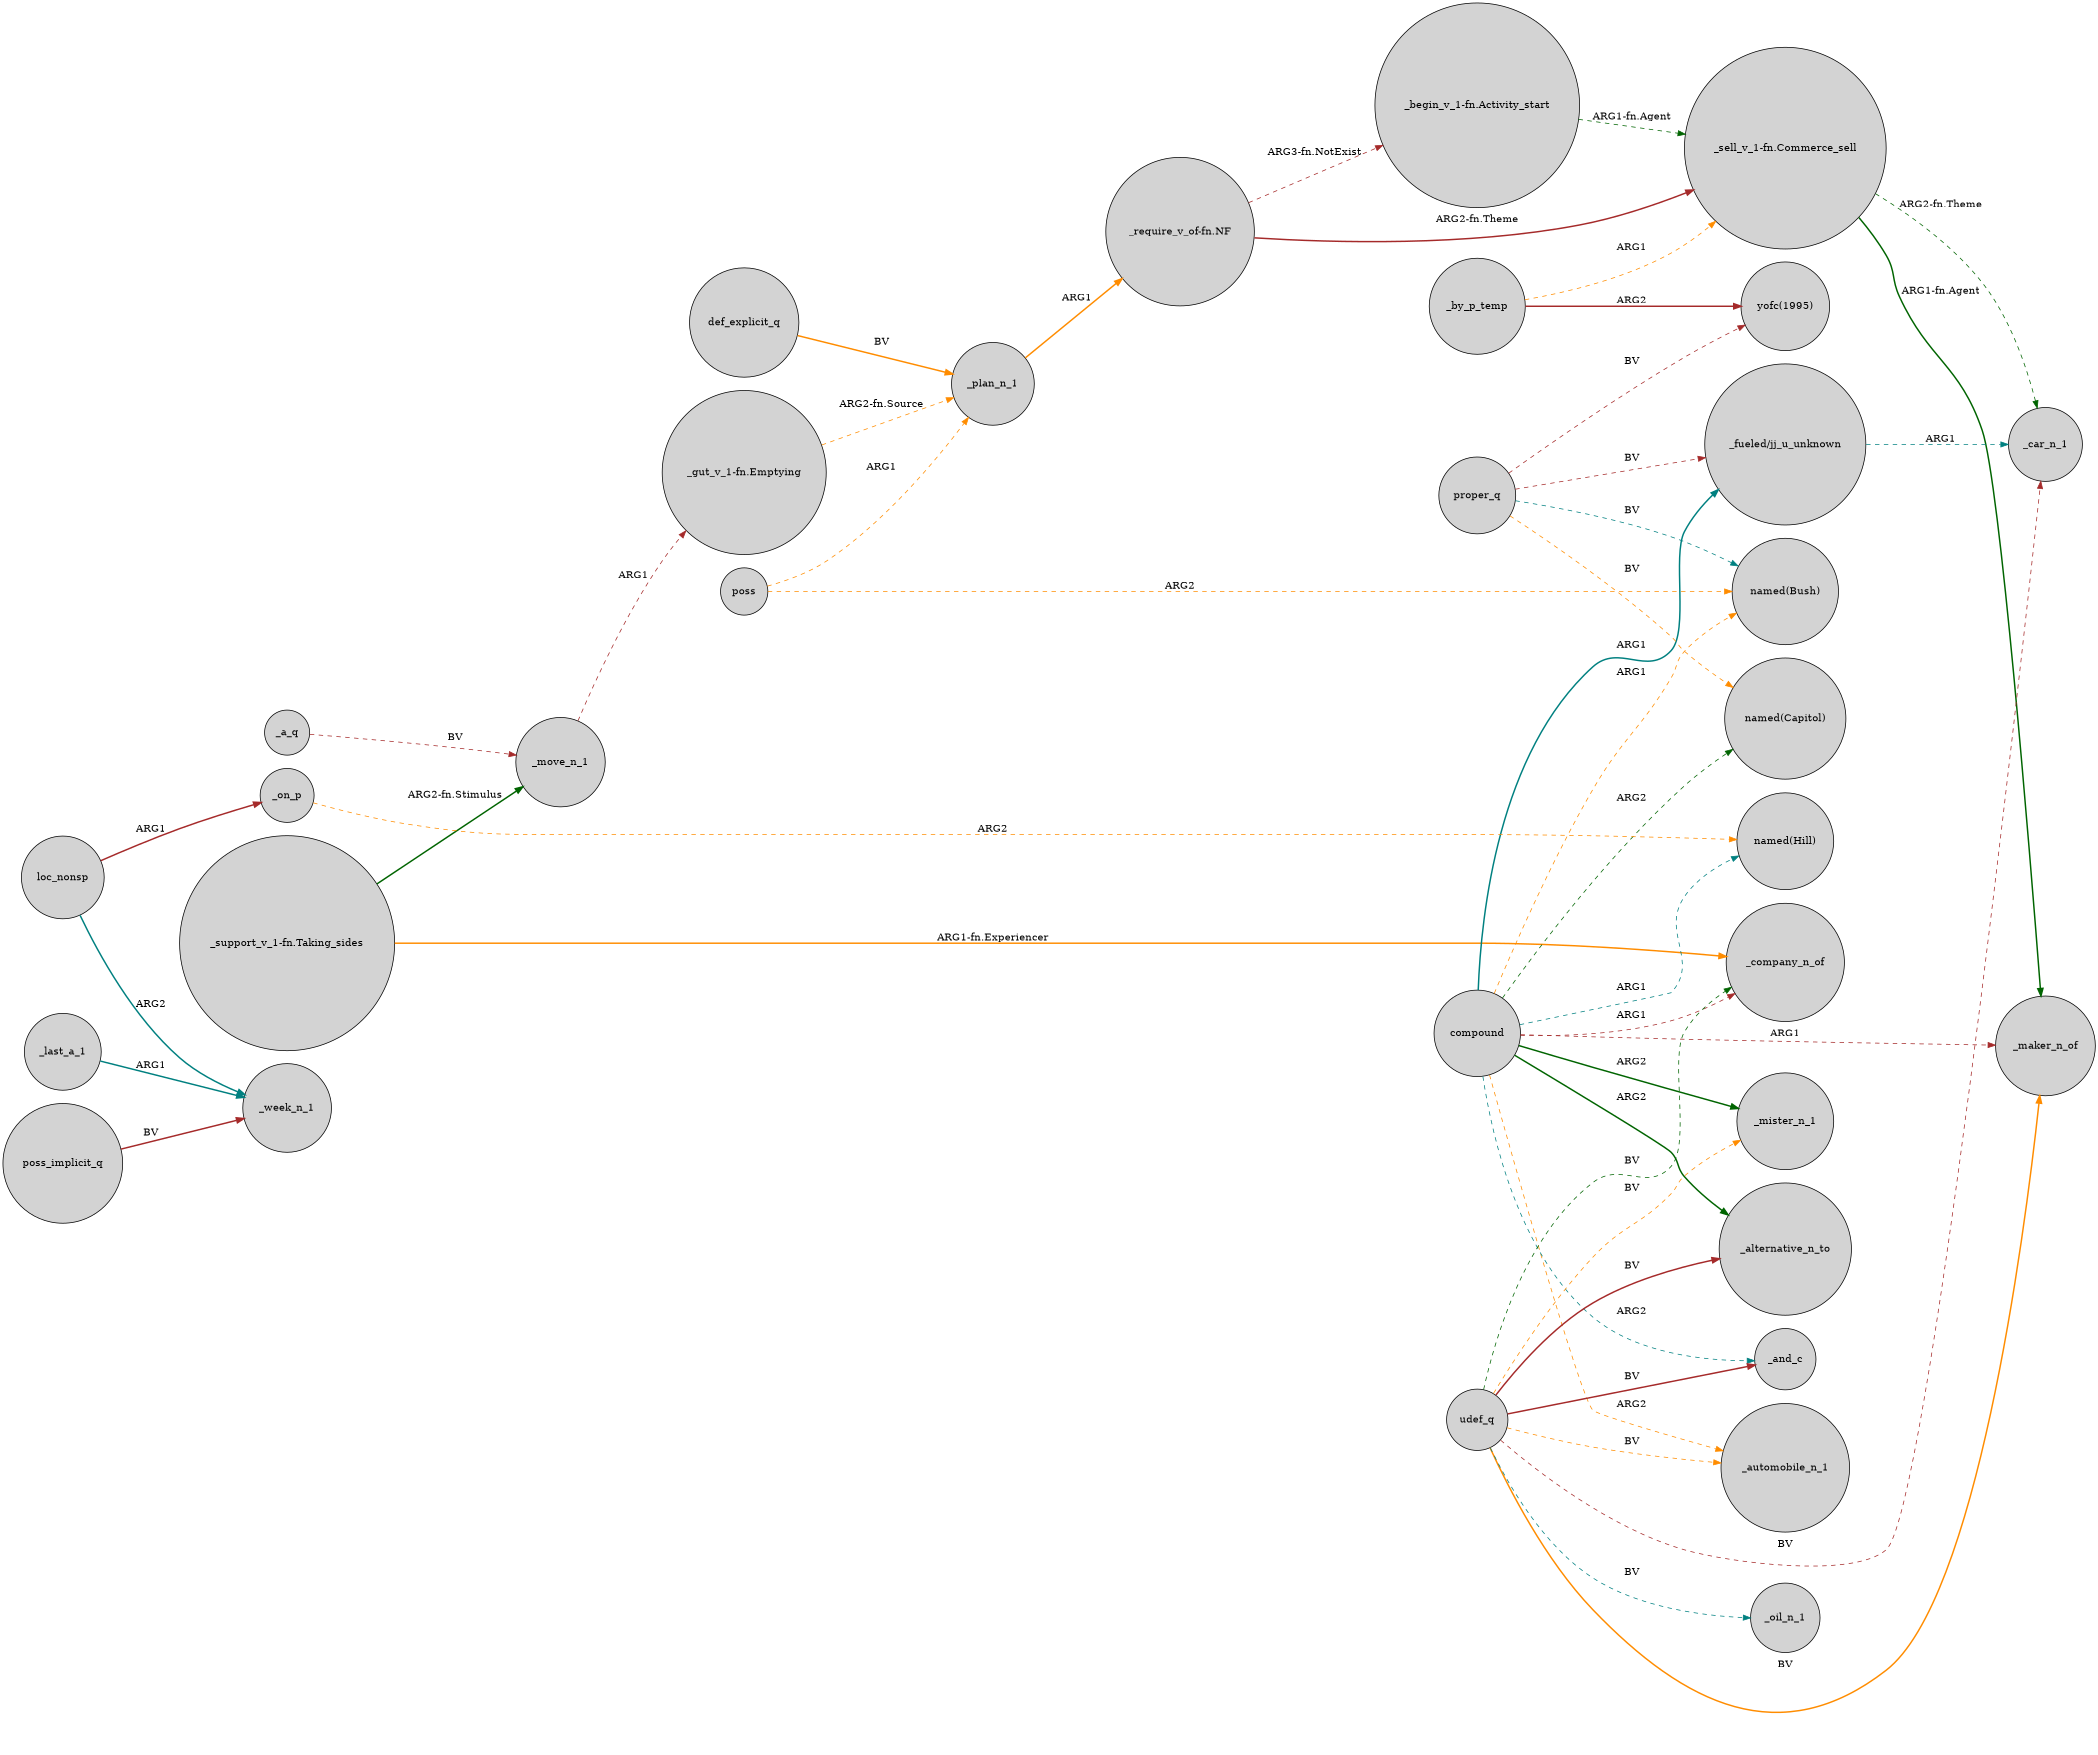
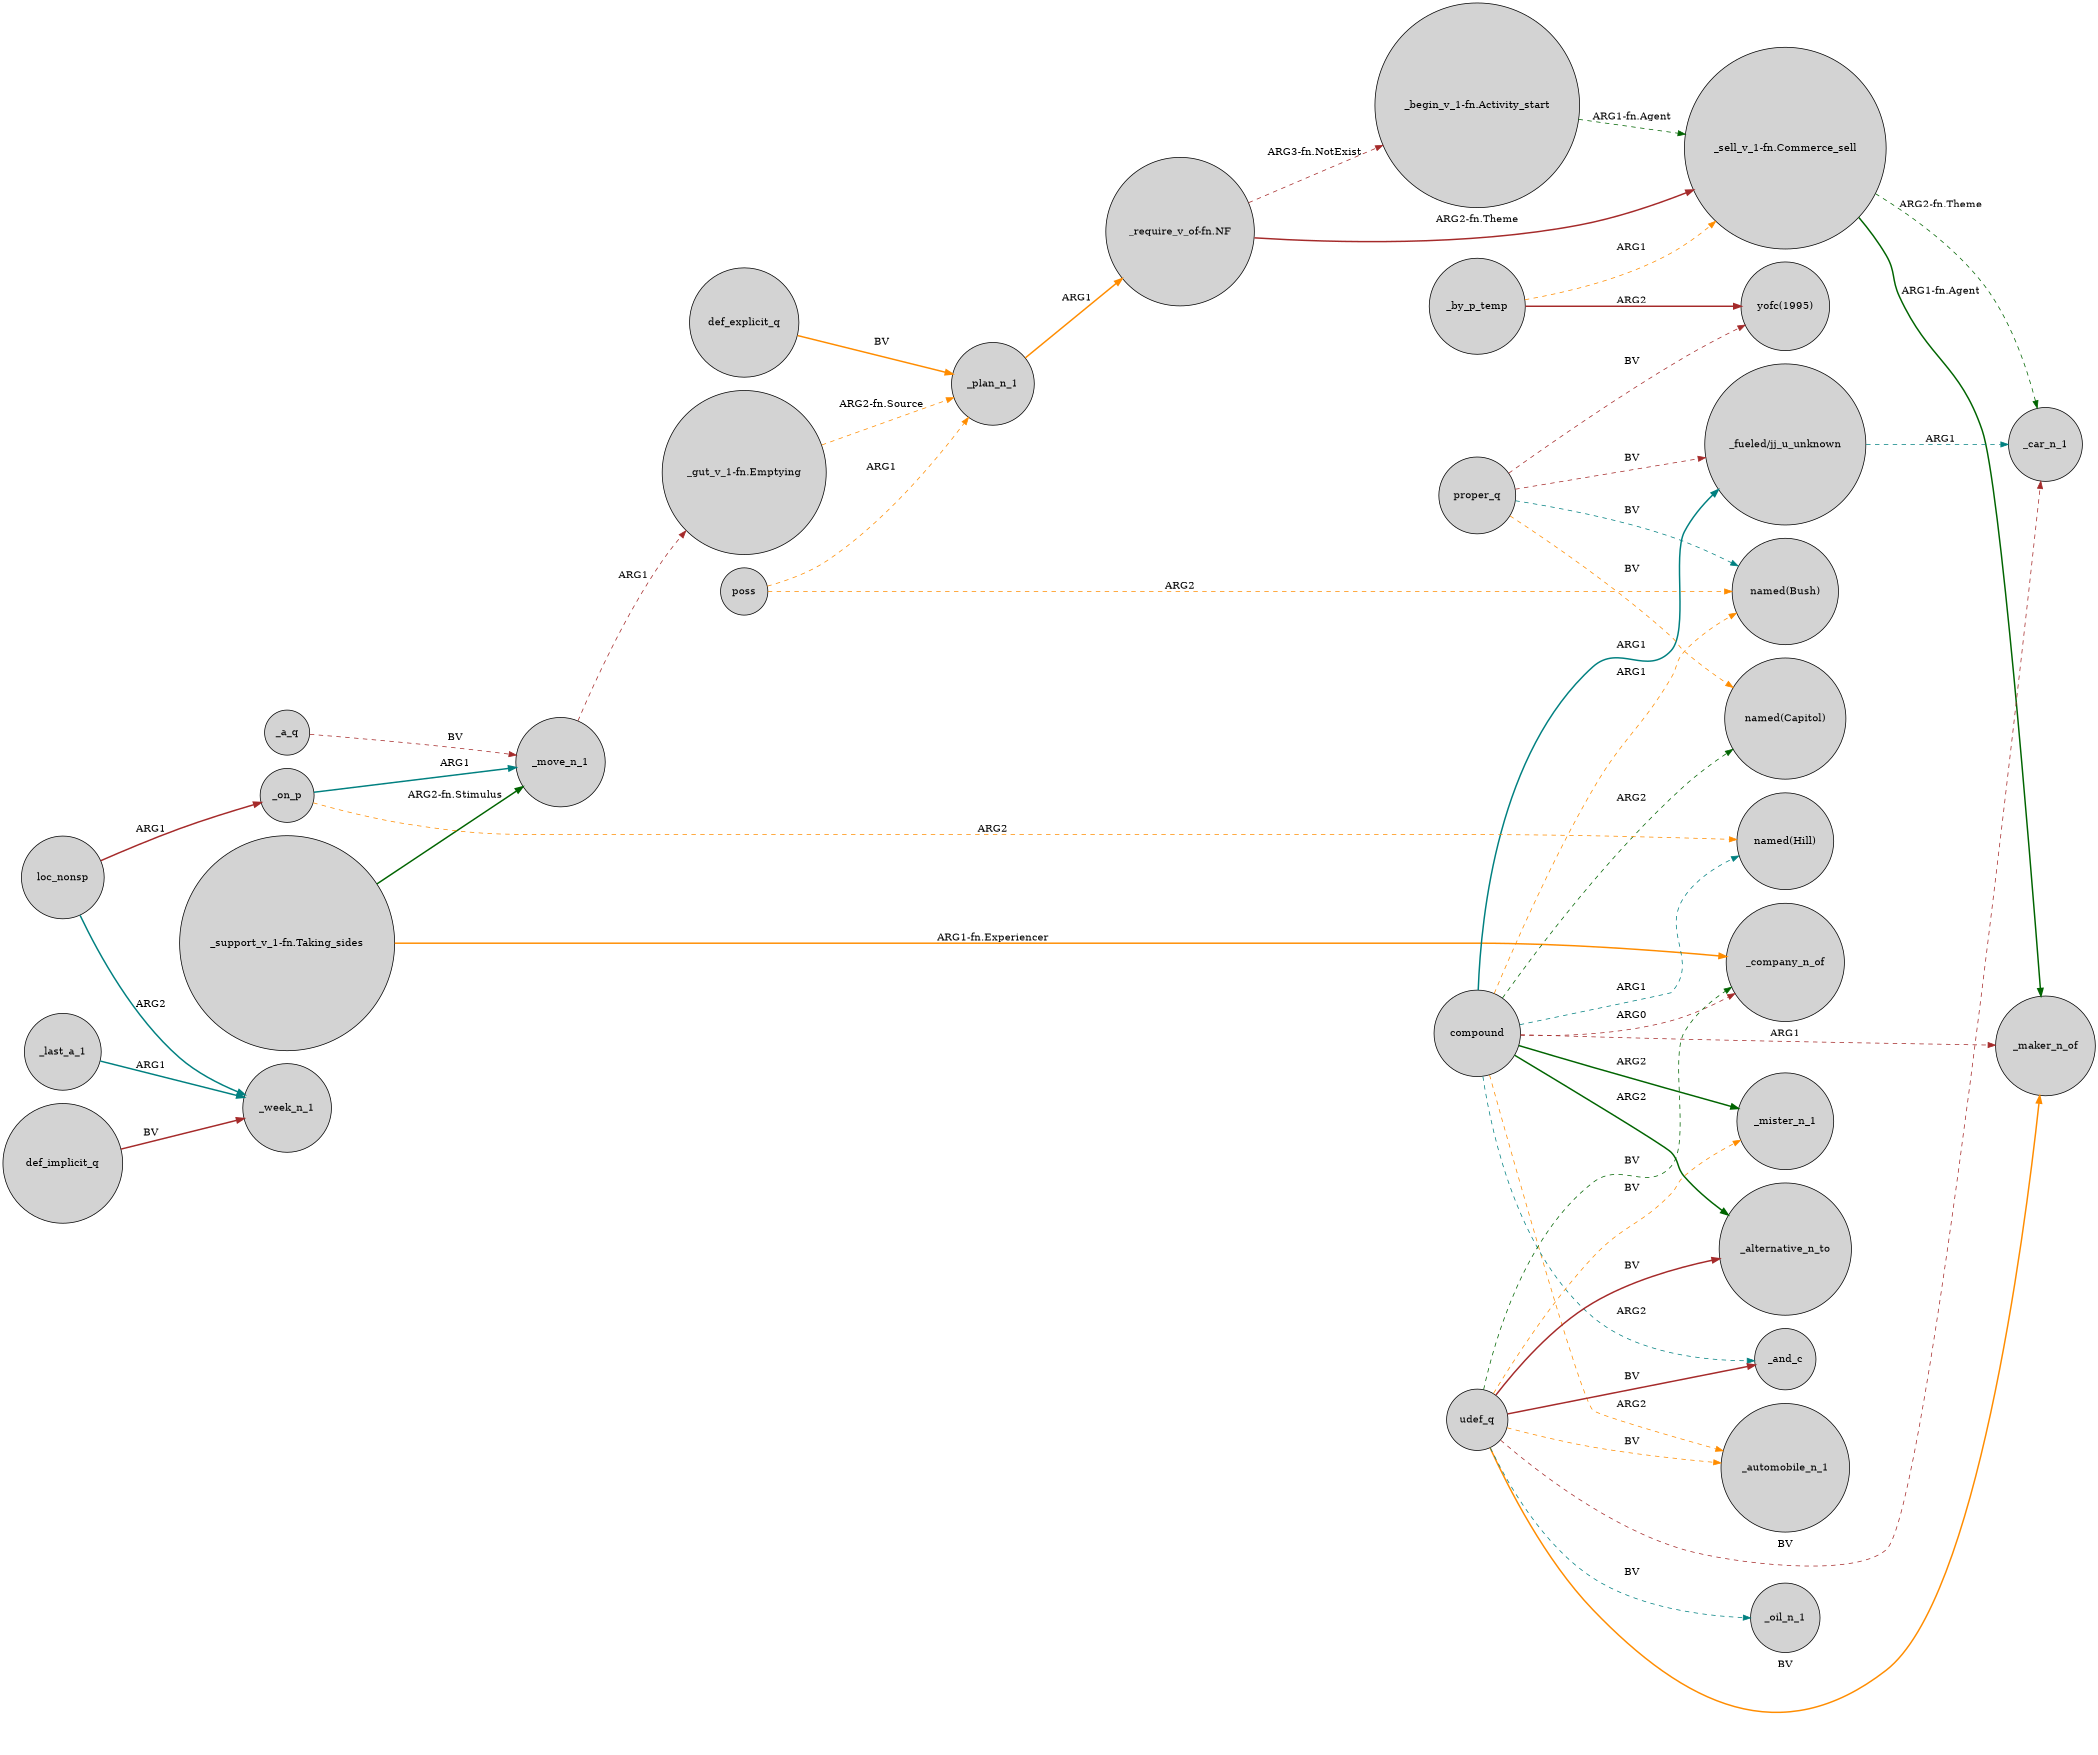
edge "_on_p" -> "_move_n_1": added, label "ARG1"
edge "compound" -> "_company_n_of": label "ARG1" -> "ARG0"
node "poss_implicit_q": label "poss_implicit_q" -> "def_implicit_q"
